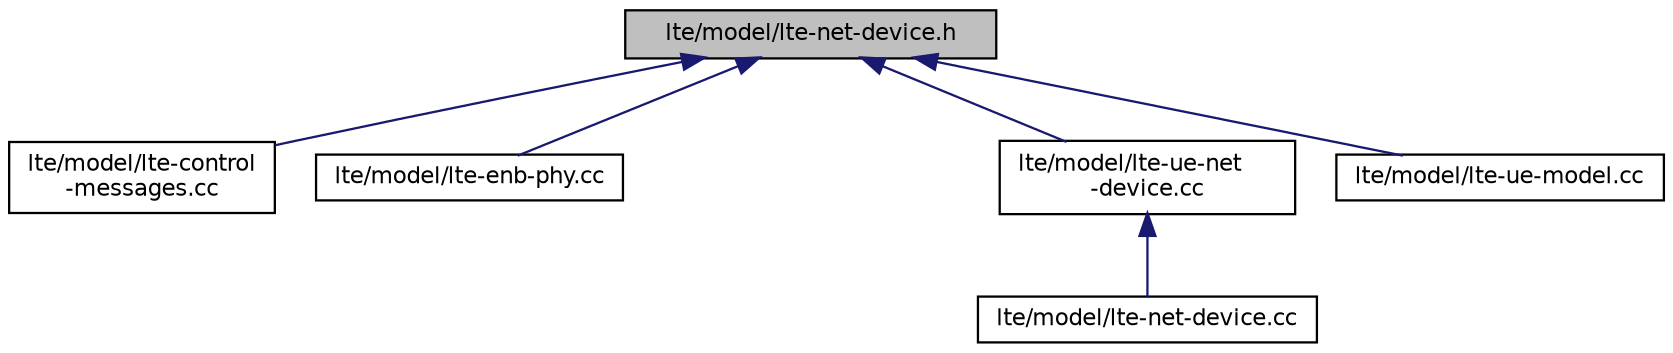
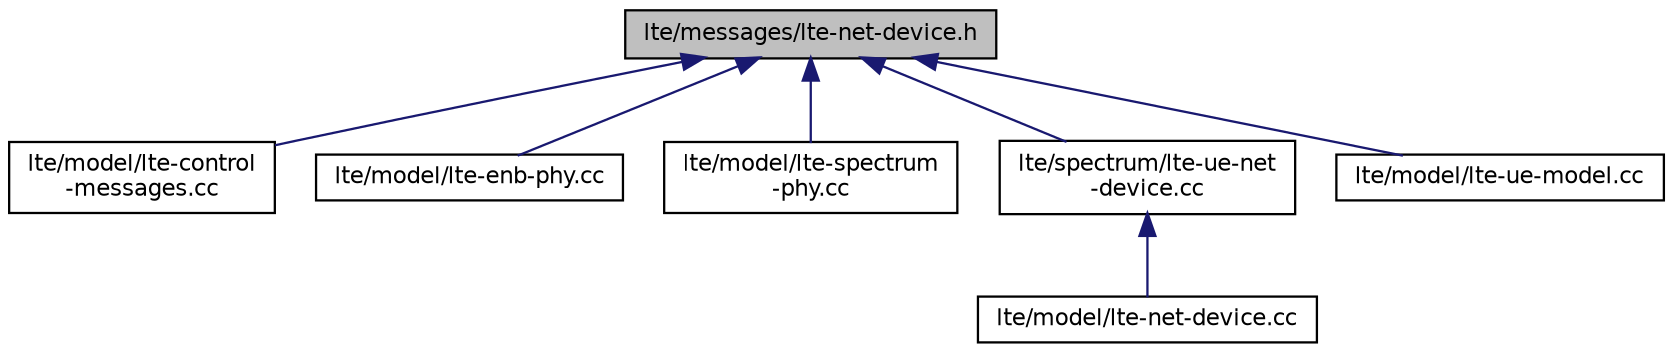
node "lte/model/lte-net-device.h": label "lte/model/lte-net-device.h" -> "lte/messages/lte-net-device.h"
node "lte/model/lte-spectrum -phy.cc": added
node "lte/model/lte-ue-net -device.cc": label "lte/model/lte-ue-net -device.cc" -> "lte/spectrum/lte-ue-net -device.cc"
